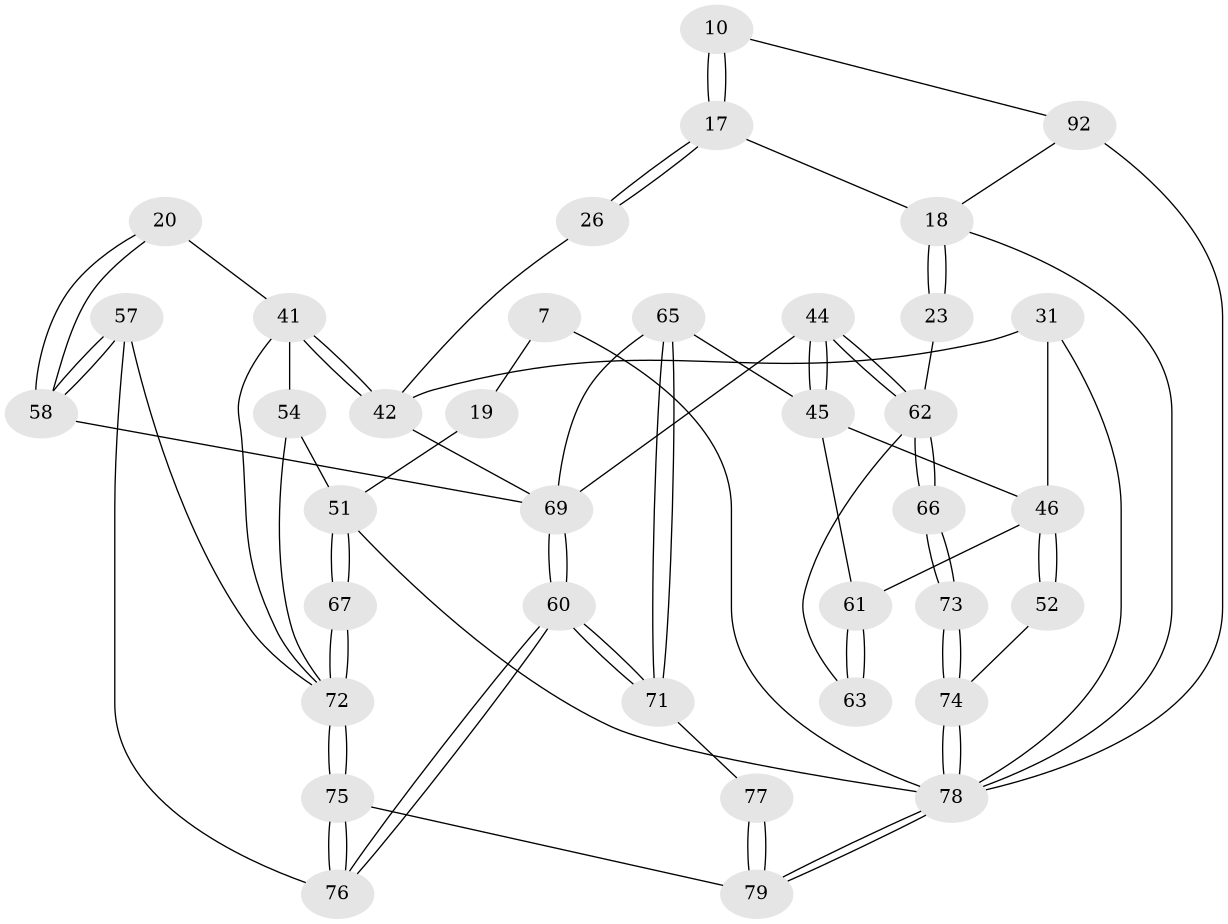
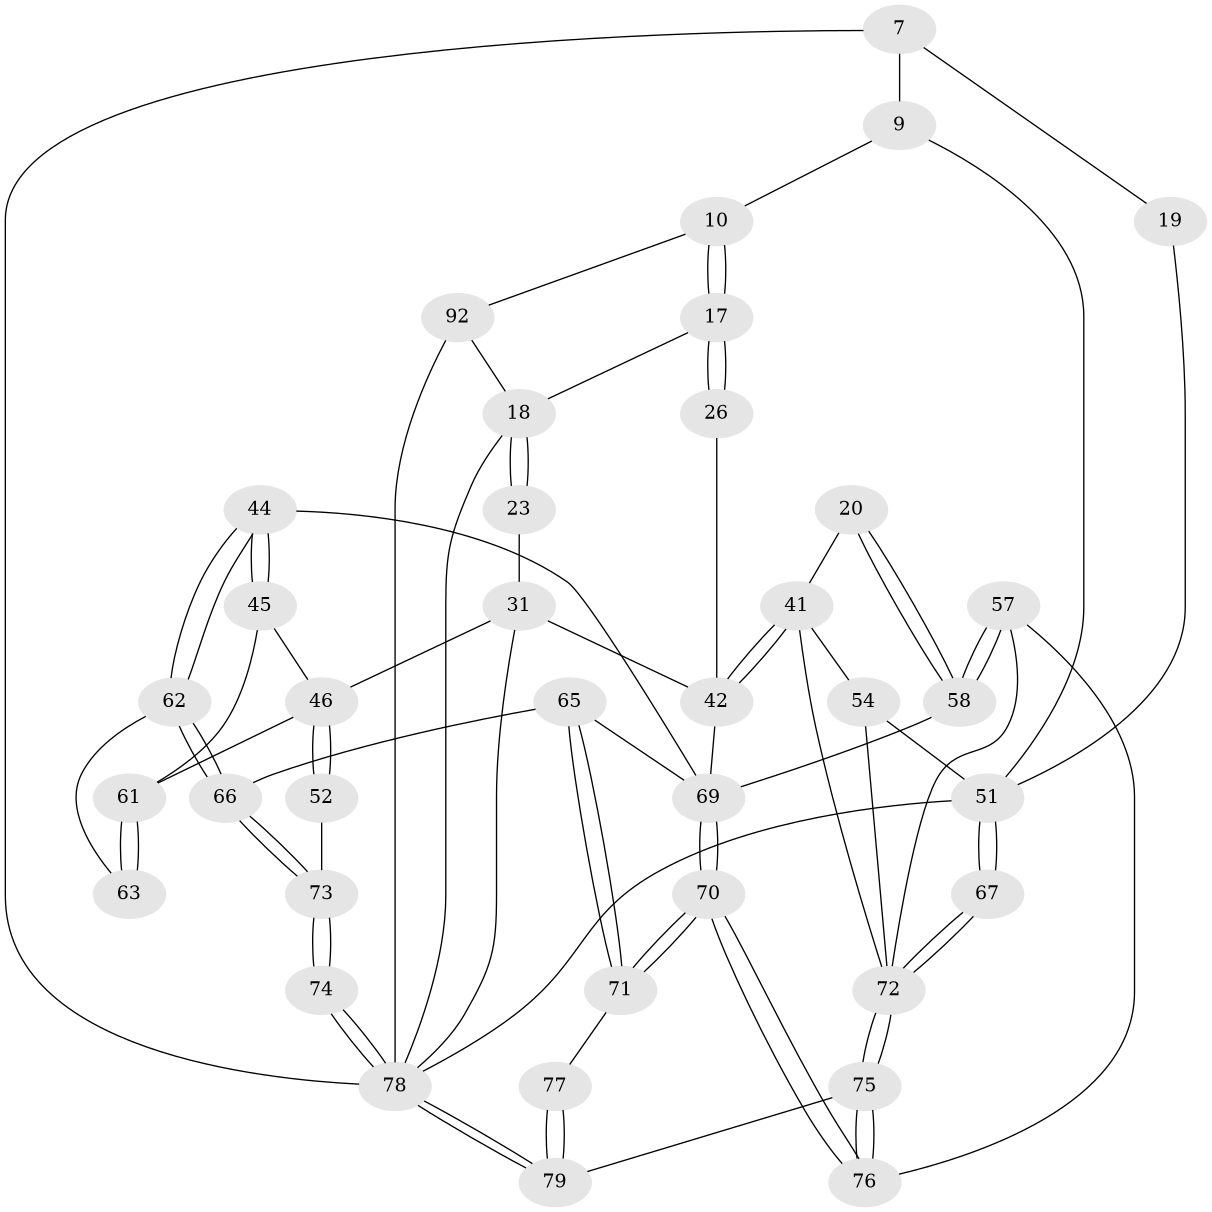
node "9": added
edge "23" -- "62": now "23" -- "31"
edge "65" -- "45": now "65" -- "66"
node "60": label "60" -> "70"
edge "52" -- "74": now "52" -- "73"
